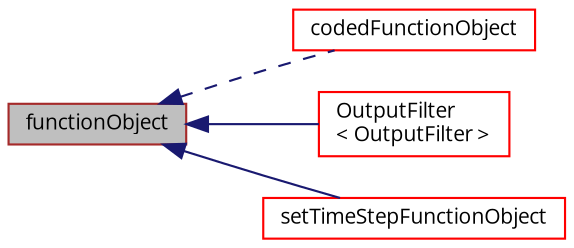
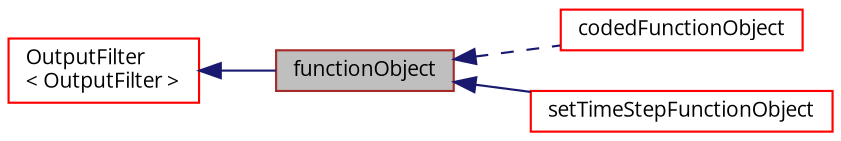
edge "OutputFilter < OutputFilter >" -> "functionObject": reversed
